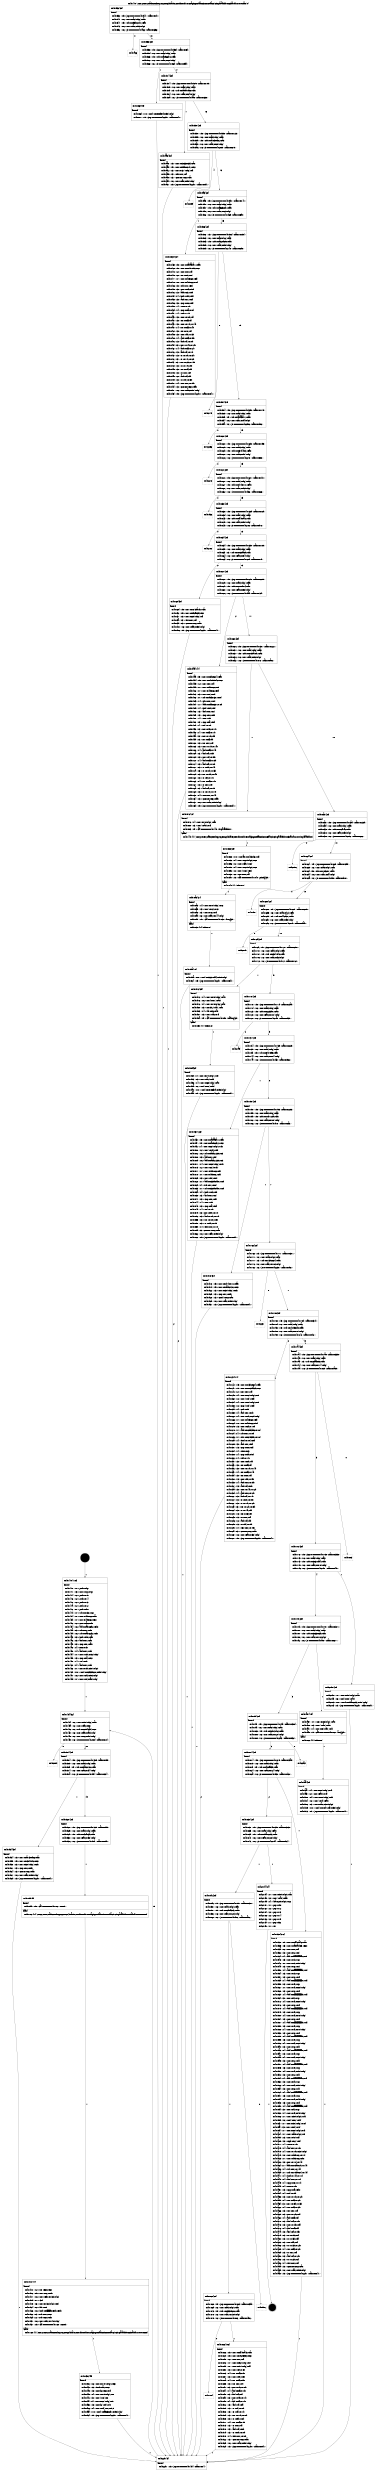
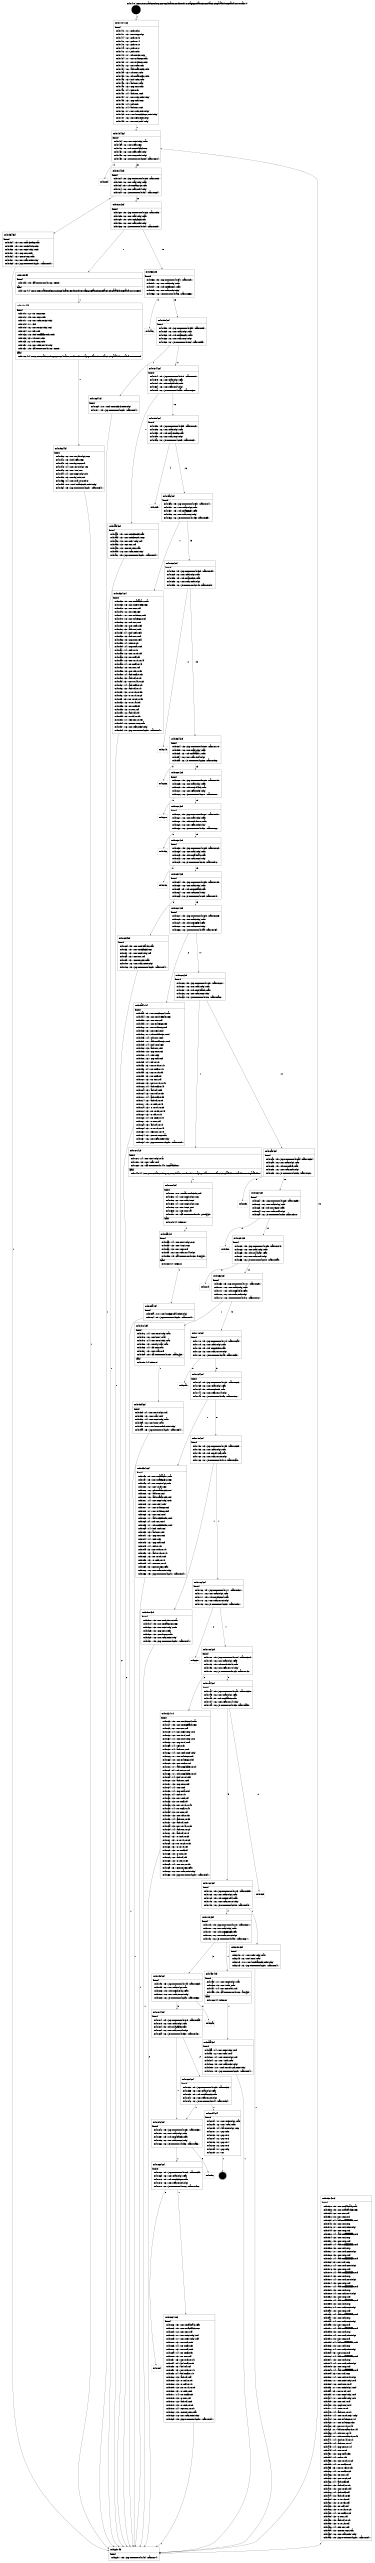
edge "0x401520 [28]" -> "0x40153c [28]": added, label "18"
edge "0x401814 [28]" -> "0x401930 [376]": now "0x401814 [28]" -> "0x40184c [28]"
